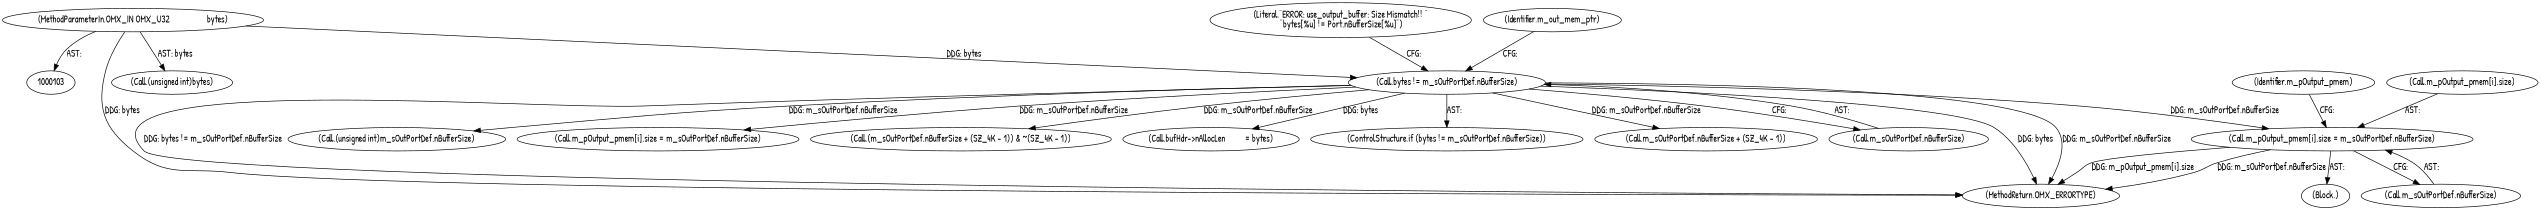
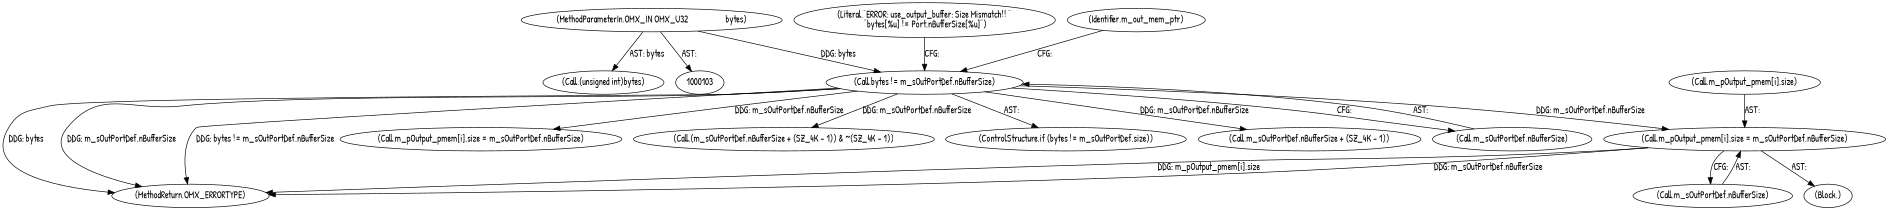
node "(Identifier,m_pOutput_pmem)": removed
node "(Call,(unsigned int)m_sOutPortDef.nBufferSize)": removed
node "(Call,bufHdr->nAllocLen          = bytes)": removed
node "(ControlStructure,if (bytes != m_sOutPortDef.nBufferSize))": label "(ControlStructure,if (bytes != m_sOutPortDef.nBufferSize))" -> "(ControlStructure,if (bytes != m_sOutPortDef.size))"
edge "(MethodParameterIn,OMX_IN OMX_U32                   bytes)" -> "(MethodReturn,OMX_ERRORTYPE)": removed, label "DDG: bytes"
